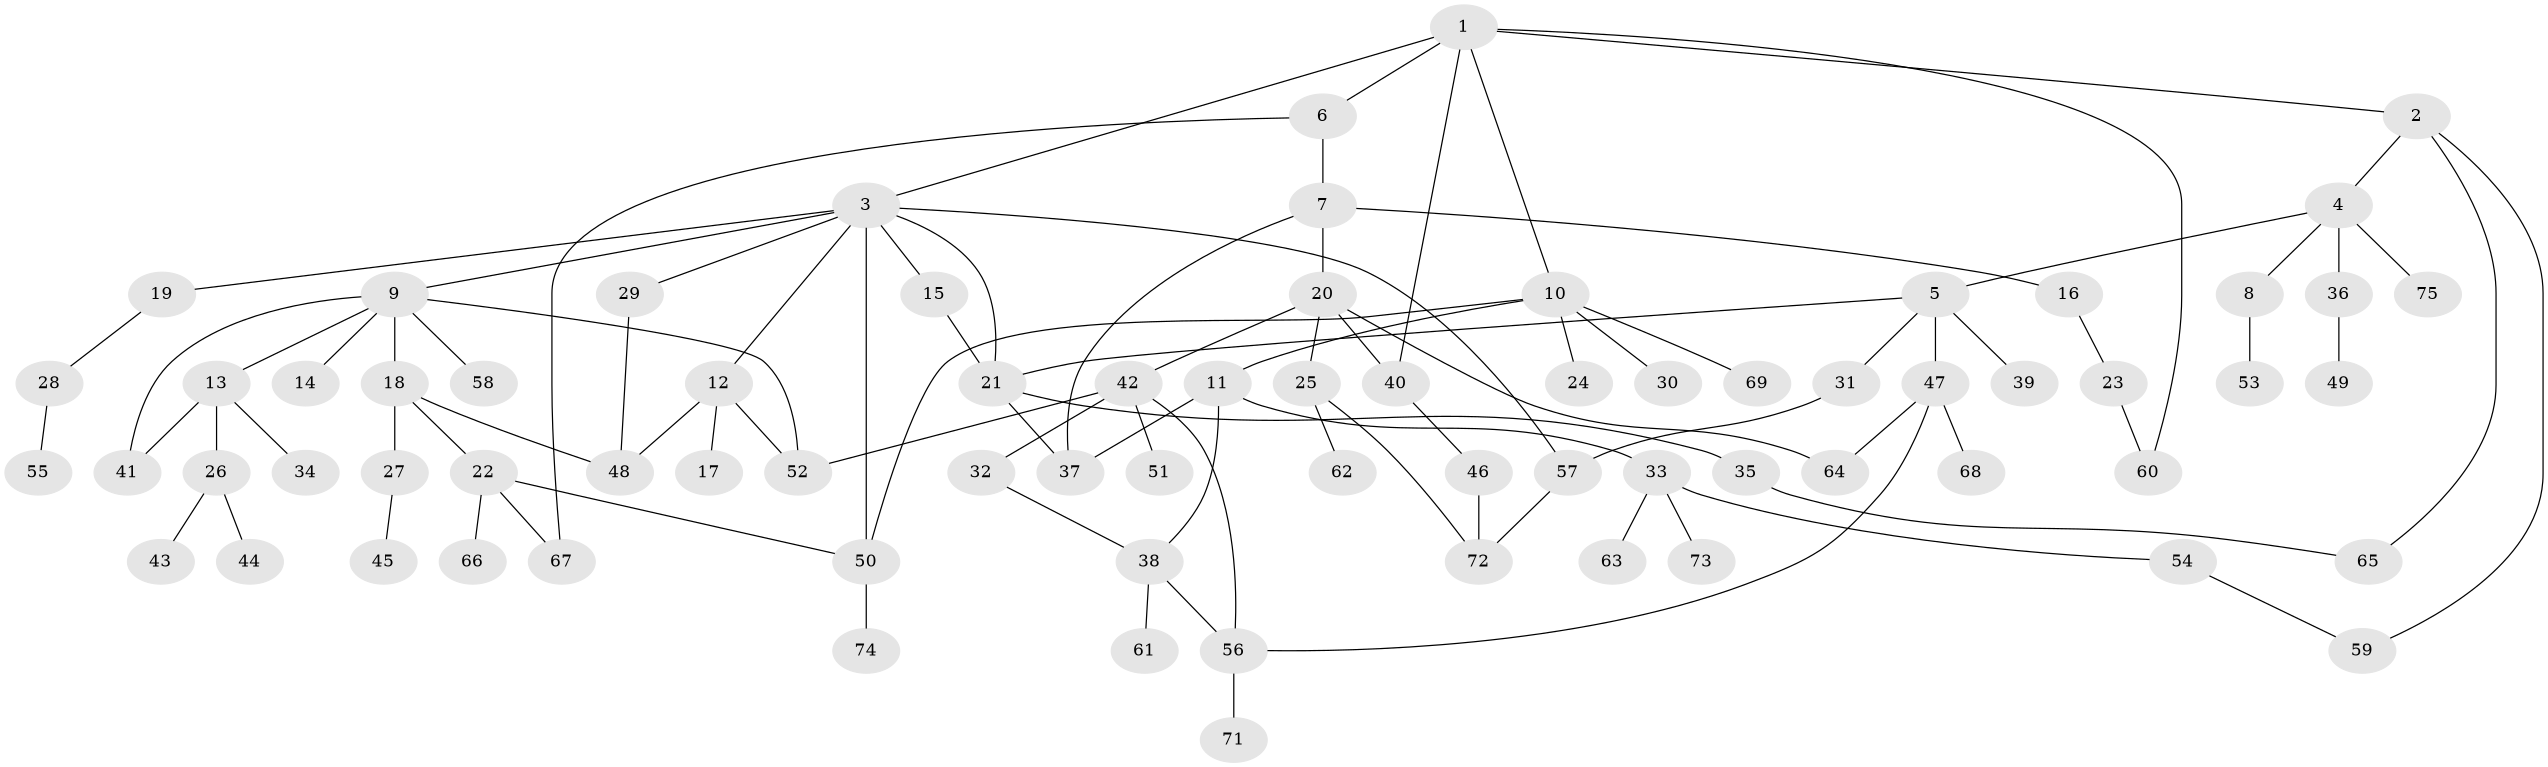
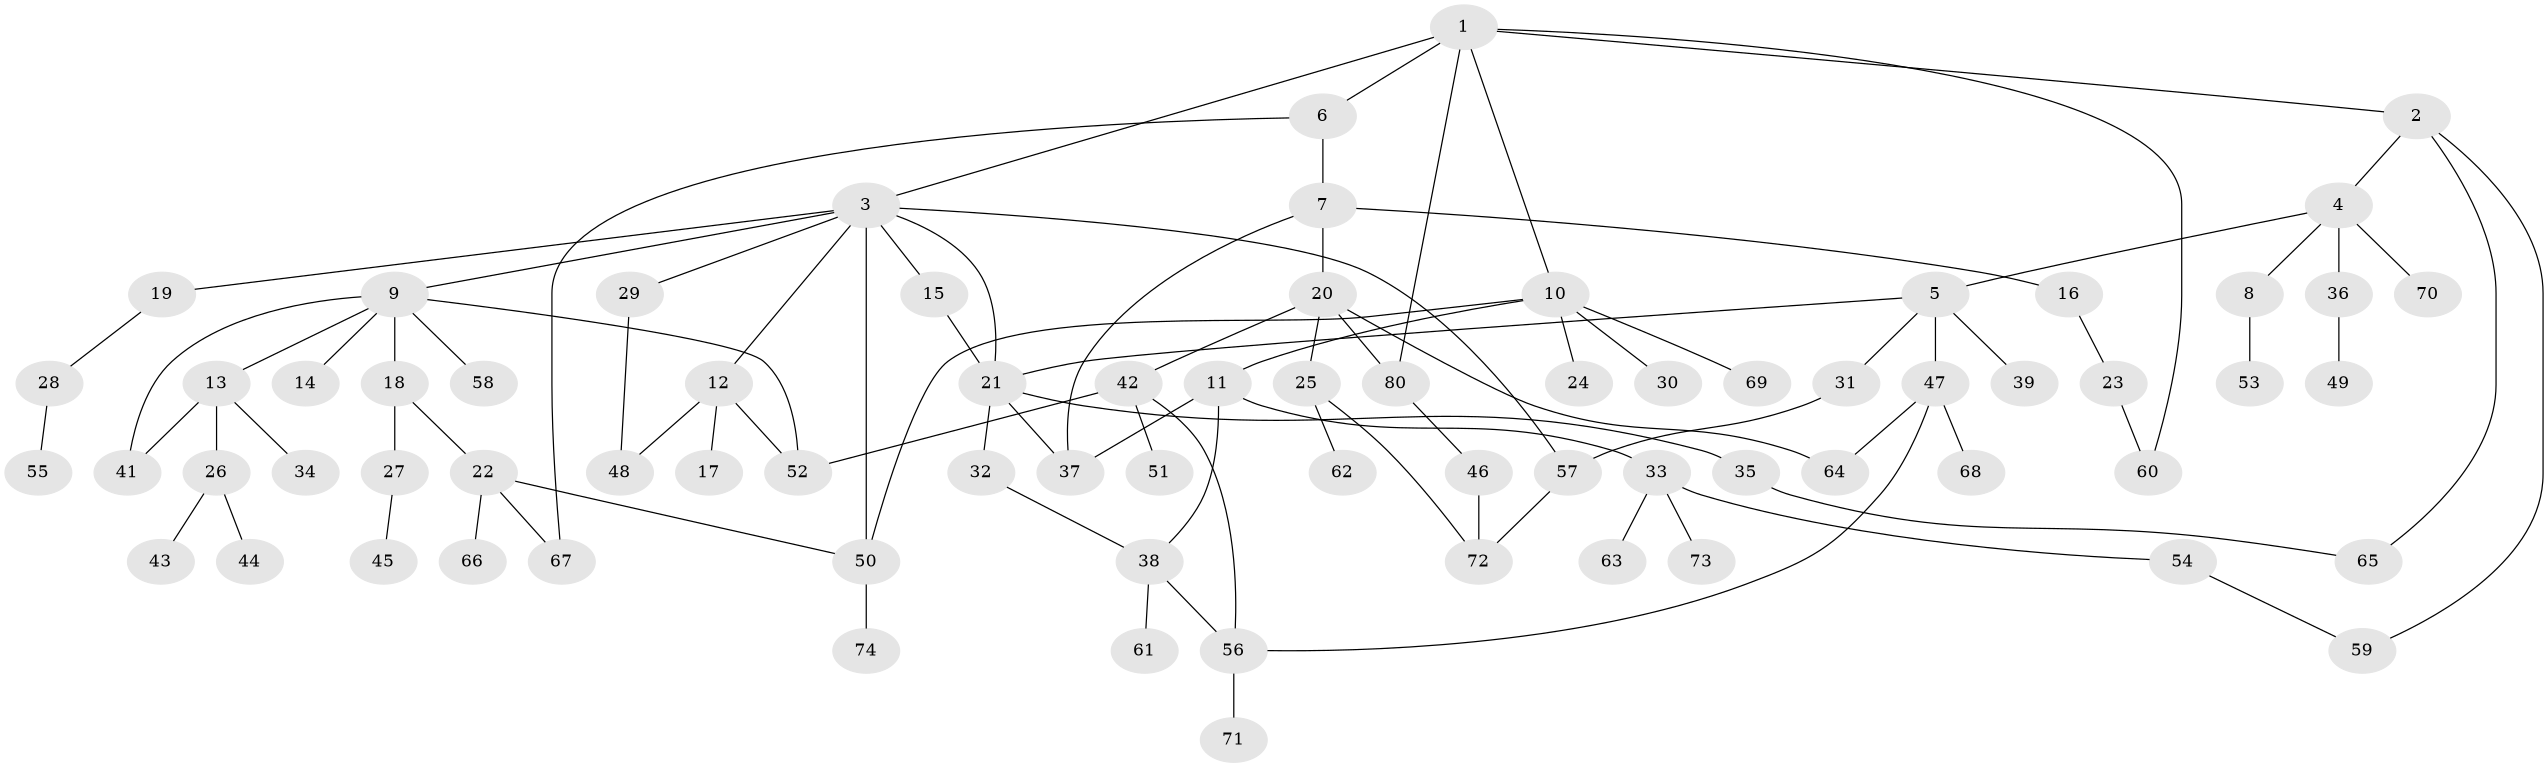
node "75": label "75" -> "70"
node "40": label "40" -> "80"
edge "42" -- "32": now "21" -- "32"
edge "18" -- "48": removed
